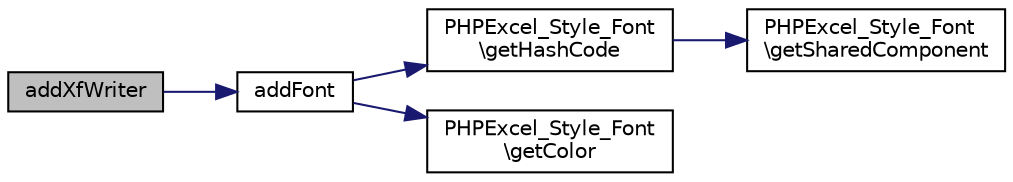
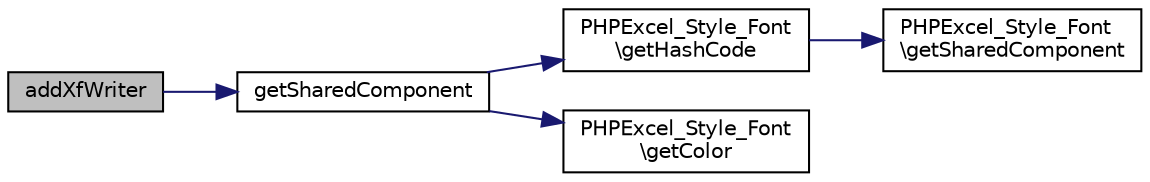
node "addFont": label "addFont" -> "getSharedComponent"
